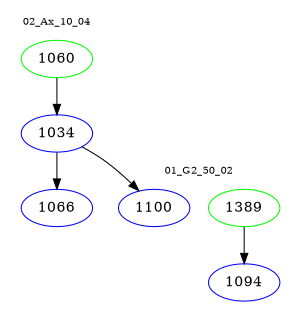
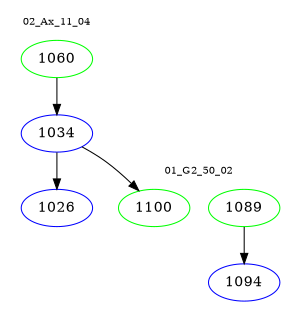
cluster "02_Ax_10_04": label "02_Ax_10_04" -> "02_Ax_11_04"
node "1066": label "1066" -> "1026"
node "1100": color blue -> green
node "1389": label "1389" -> "1089"
